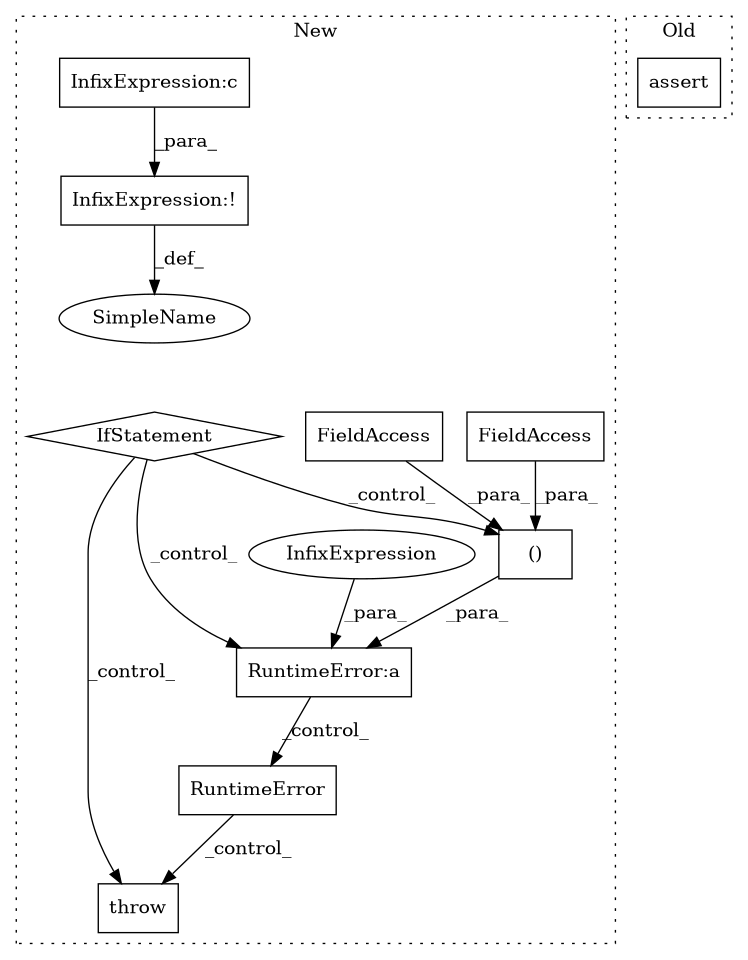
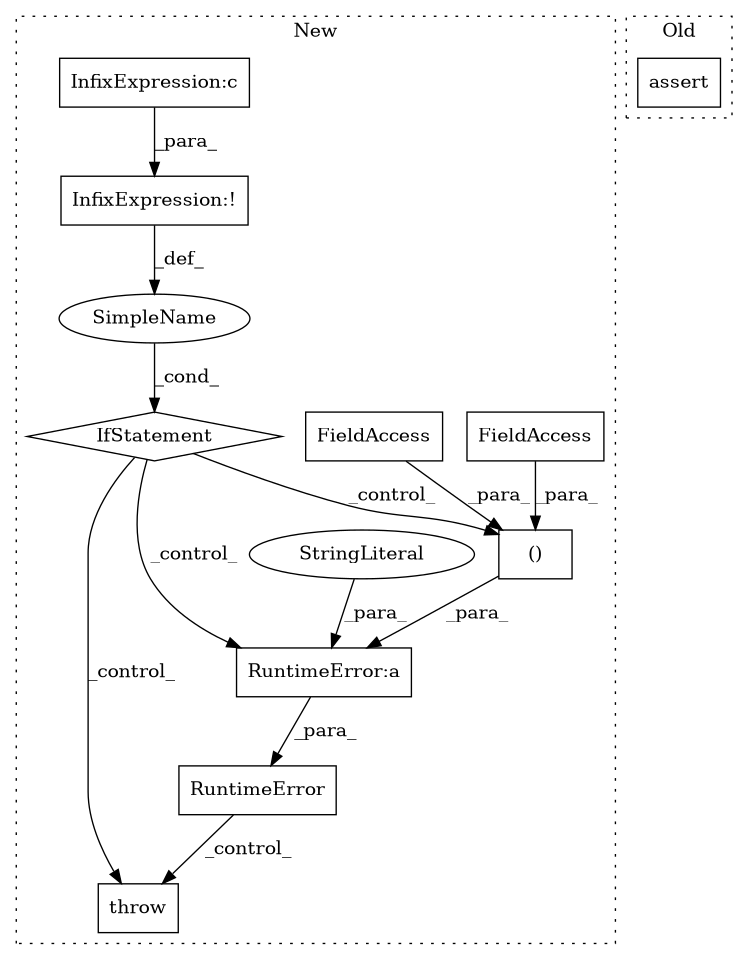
edge "SimpleName" -> "IfStatement": added, label "_cond_"
node "InfixExpression": label "InfixExpression" -> "StringLiteral"
edge "RuntimeError:a" -> "RuntimeError": label "_control_" -> "_para_"
